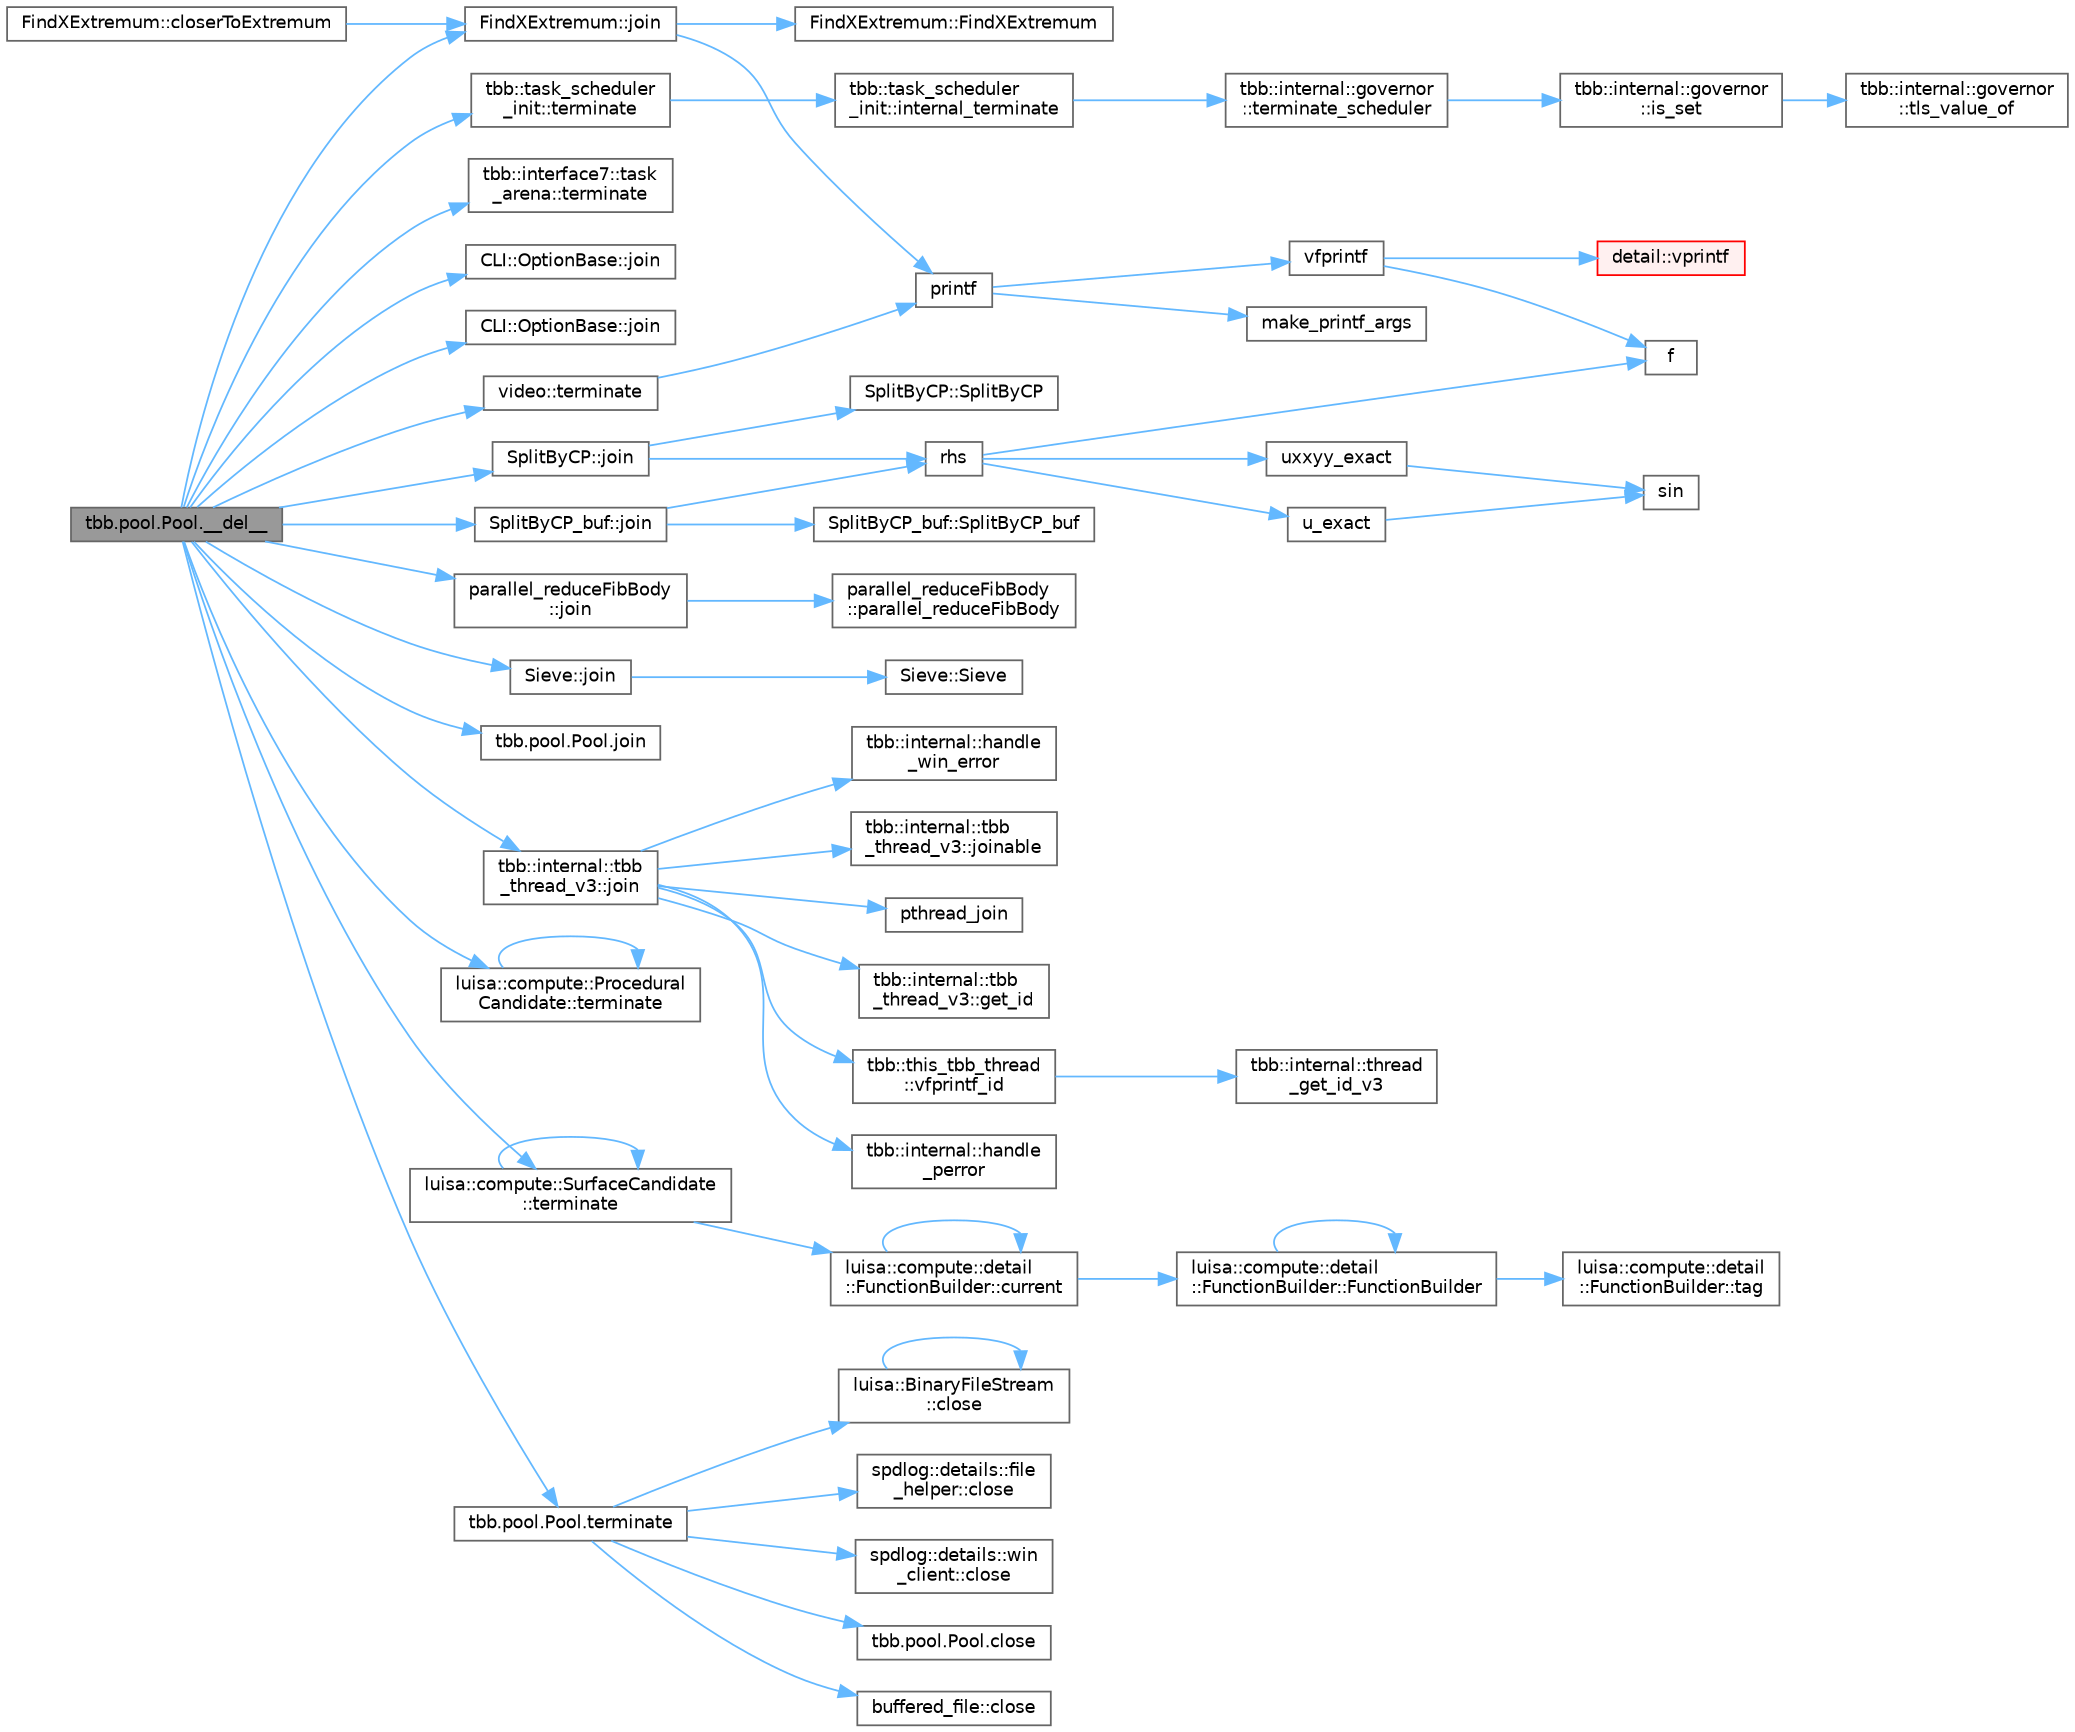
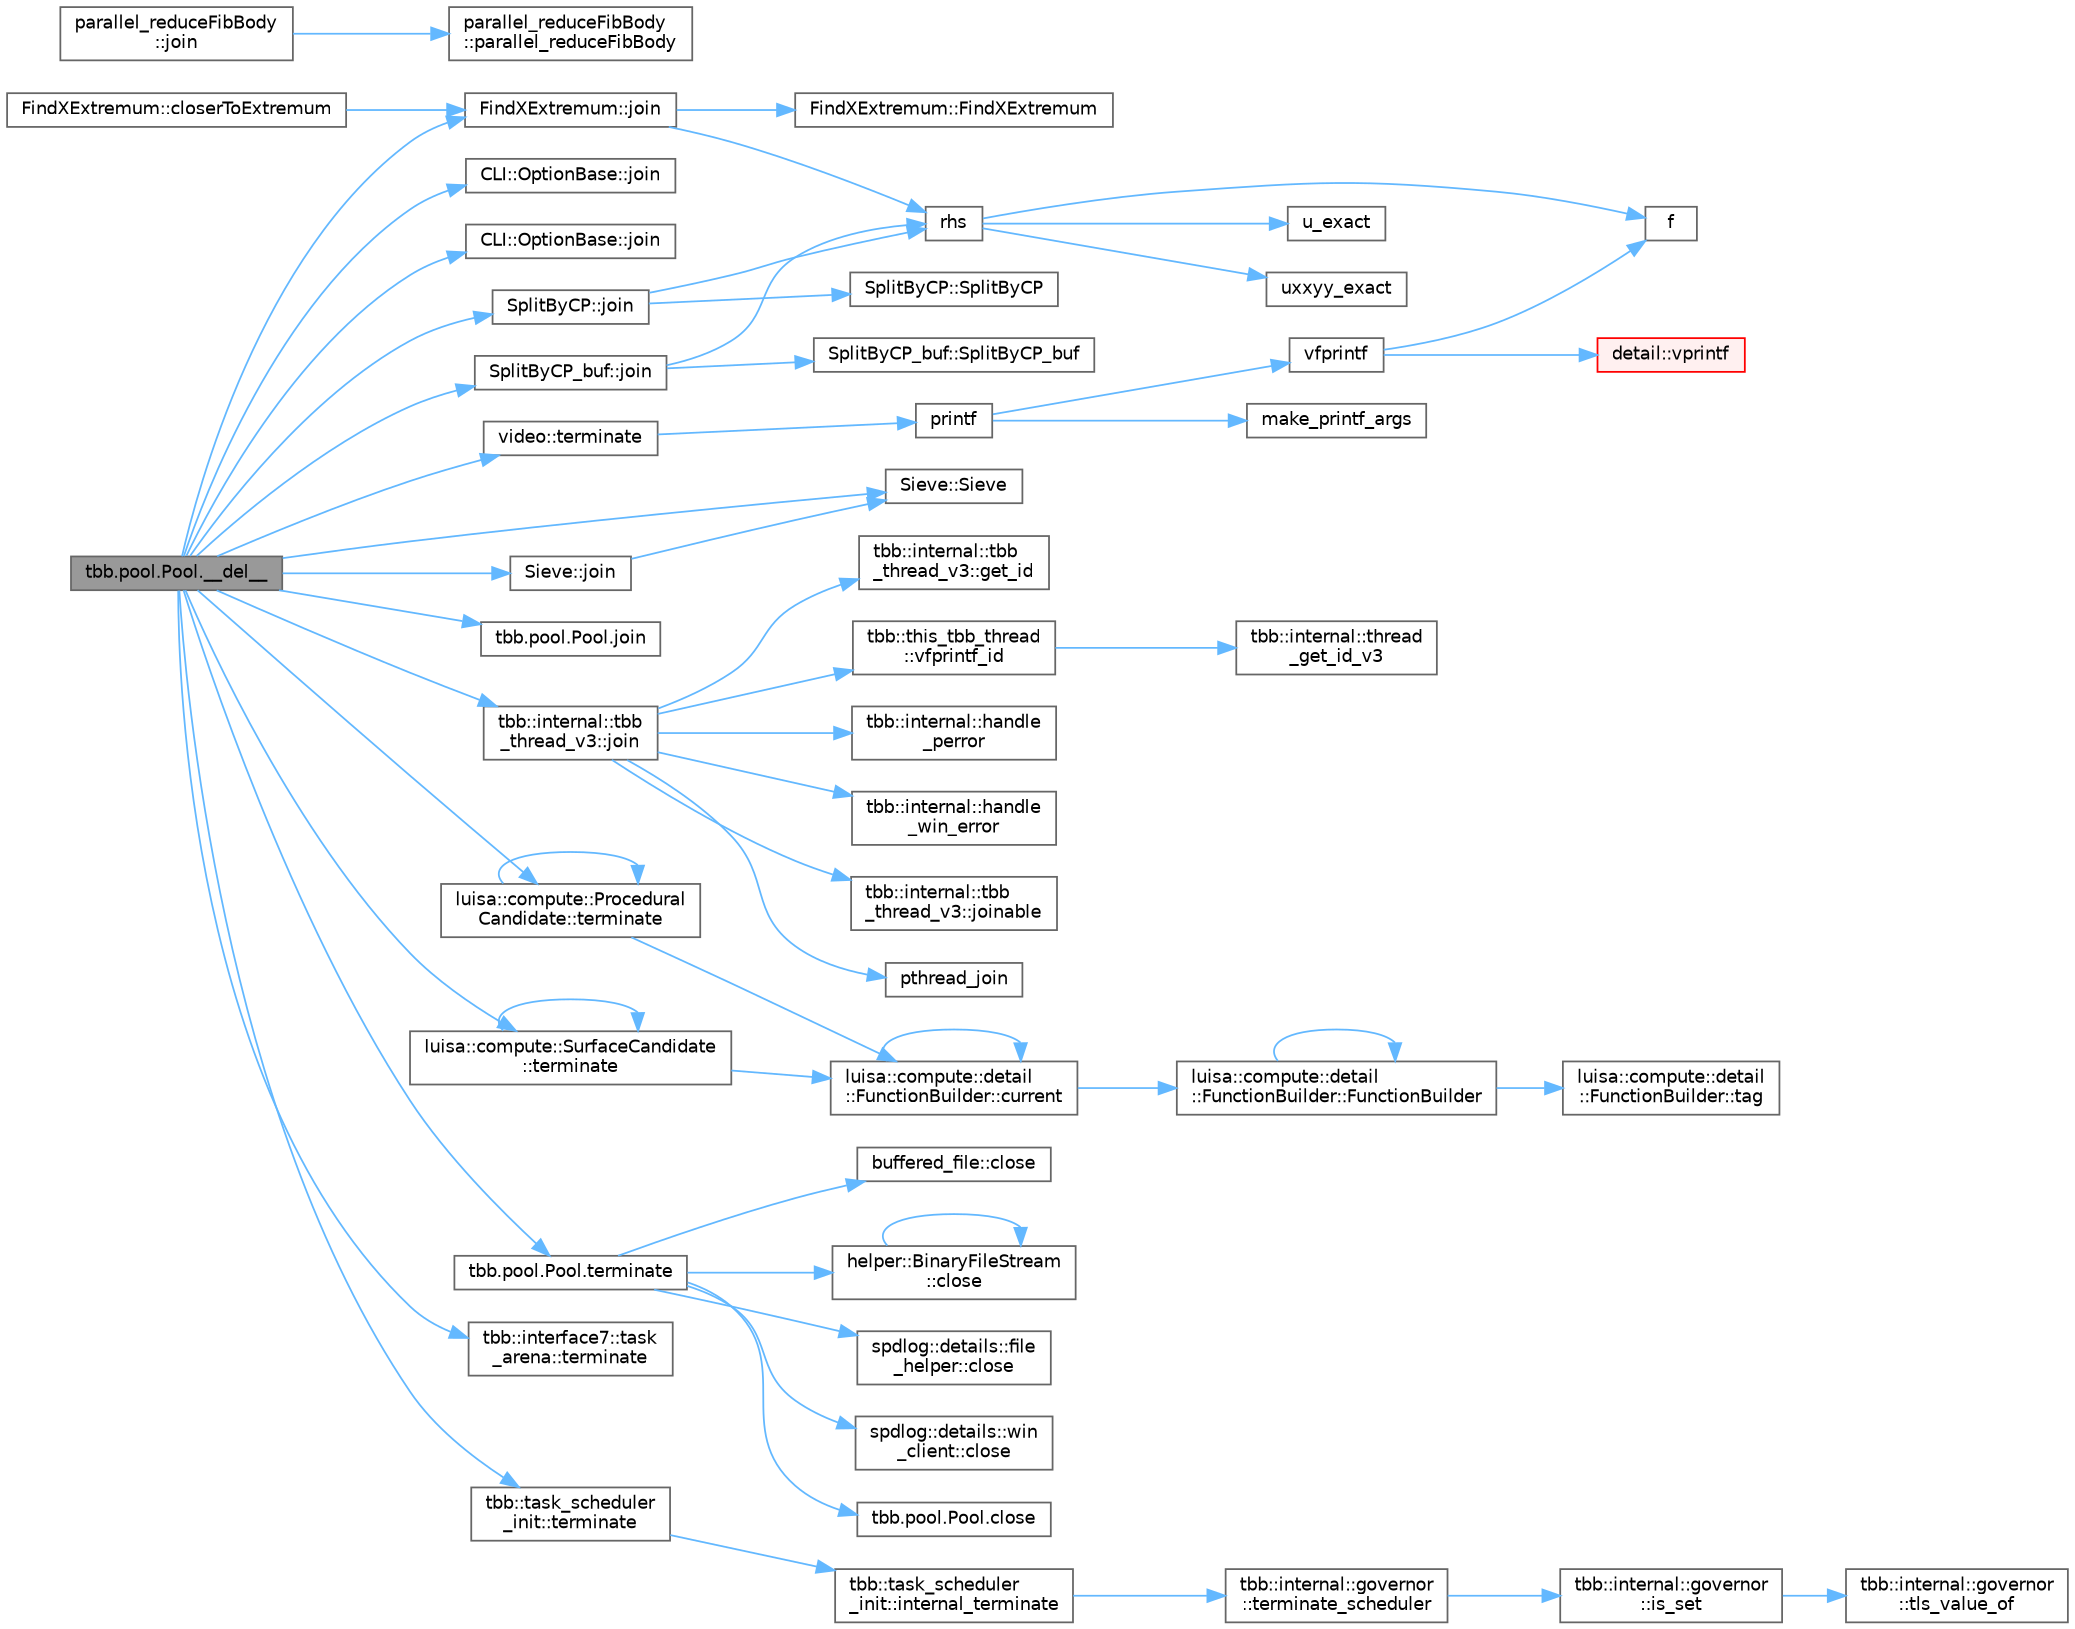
edge "FindXExtremum::join" -> "printf": now "FindXExtremum::join" -> "rhs"
node "sin": removed
edge "tbb.pool.Pool.__del__" -> "parallel_reduceFibBody ::join": now "tbb.pool.Pool.__del__" -> "Sieve::Sieve"
edge "luisa::compute::Procedural Candidate::terminate" -> "luisa::compute::detail ::FunctionBuilder::current": added
node "luisa::BinaryFileStream ::close": label "luisa::BinaryFileStream ::close" -> "helper::BinaryFileStream ::close"
